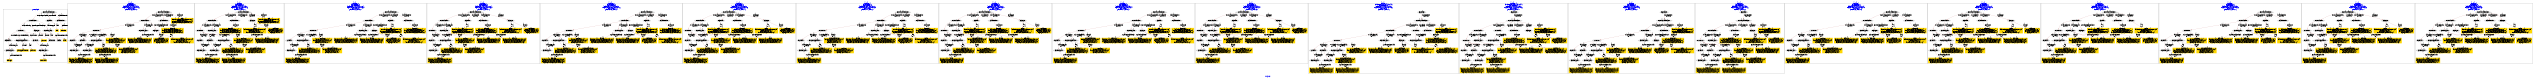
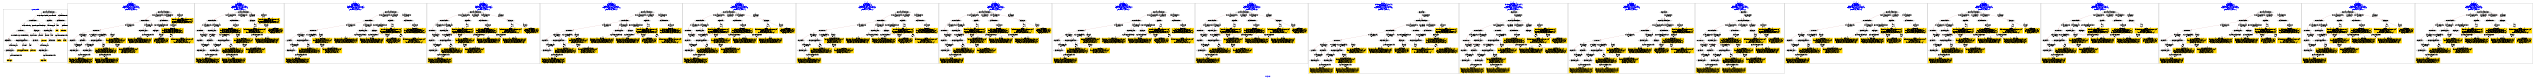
cluster "1-correct begin": label "1-correct begin" -> "1-correct model"
node "Medium": fillcolor lightgray -> gold
node "Person Date": label "Person Date" -> "Begin Date"
